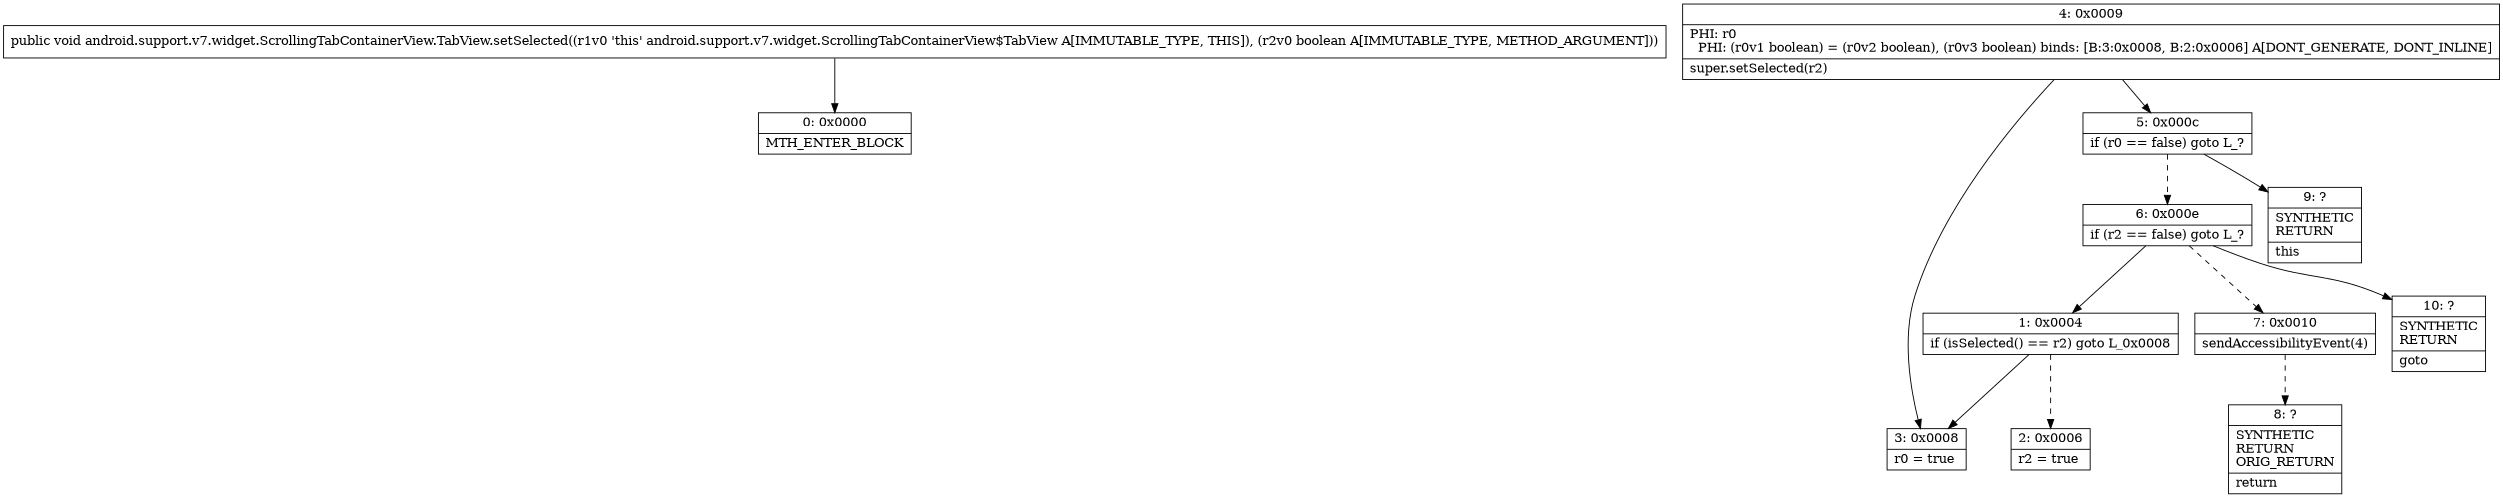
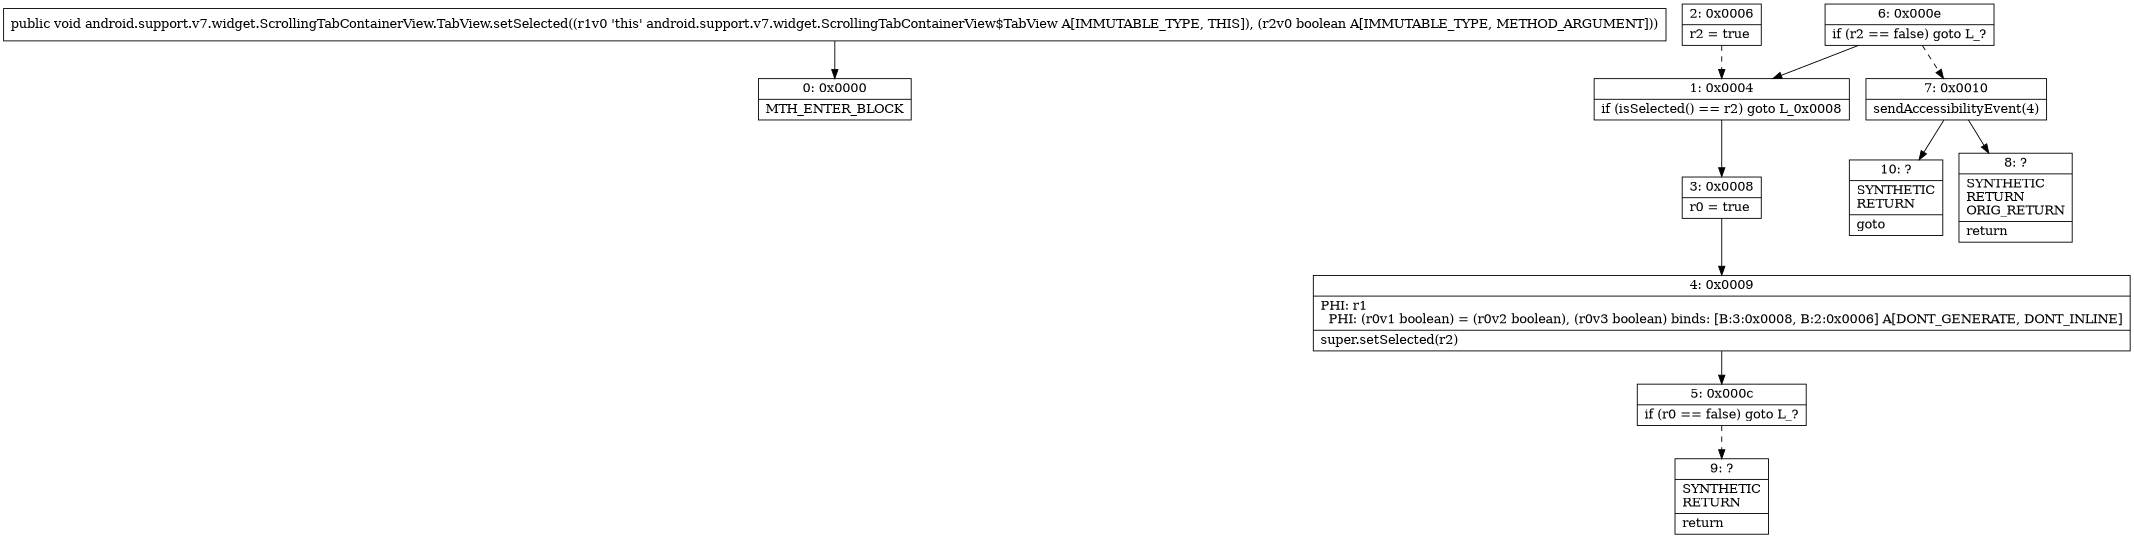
node "4: 0x0009": text "PHI: r0" -> "PHI: r1"
edge "5: 0x000c" -> "9: ?": style solid -> dashed
edge "5: 0x000c" -> "6: 0x000e": removed
edge "4: 0x0009" -> "3: 0x0008": reversed
node "9: ?": text "this" -> "return"
edge "6: 0x000e" -> "10: ?": now "7: 0x0010" -> "10: ?"
edge "7: 0x0010" -> "8: ?": style dashed -> solid
edge "1: 0x0004" -> "2: 0x0006": reversed
